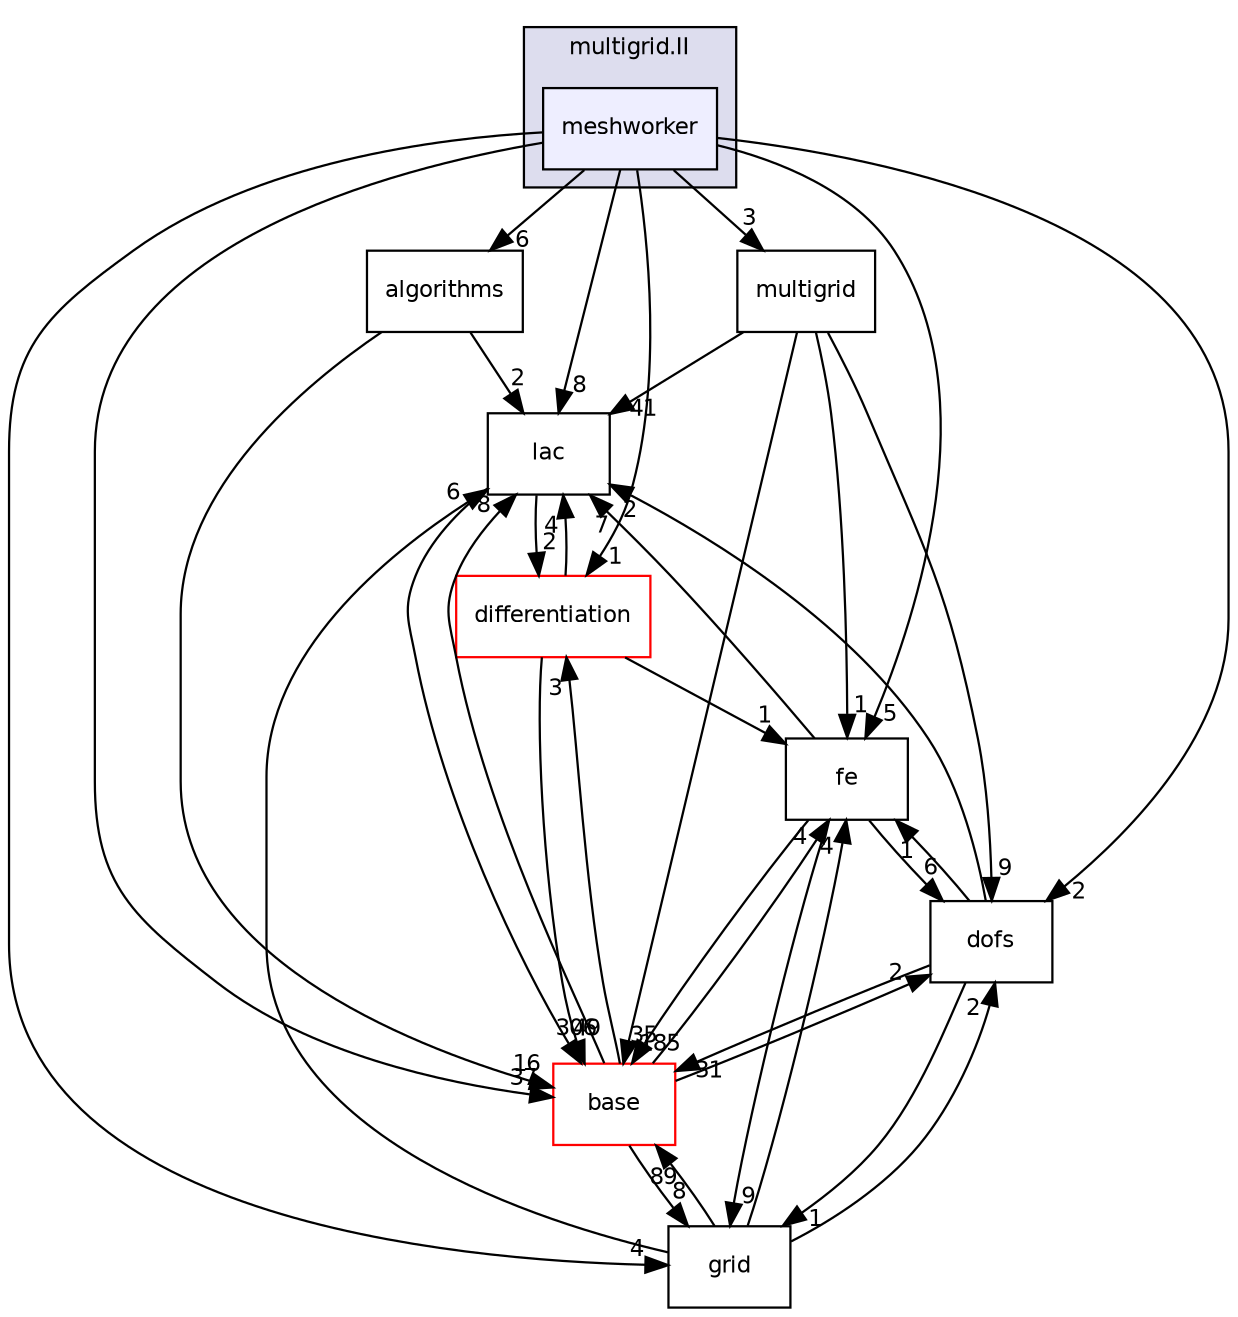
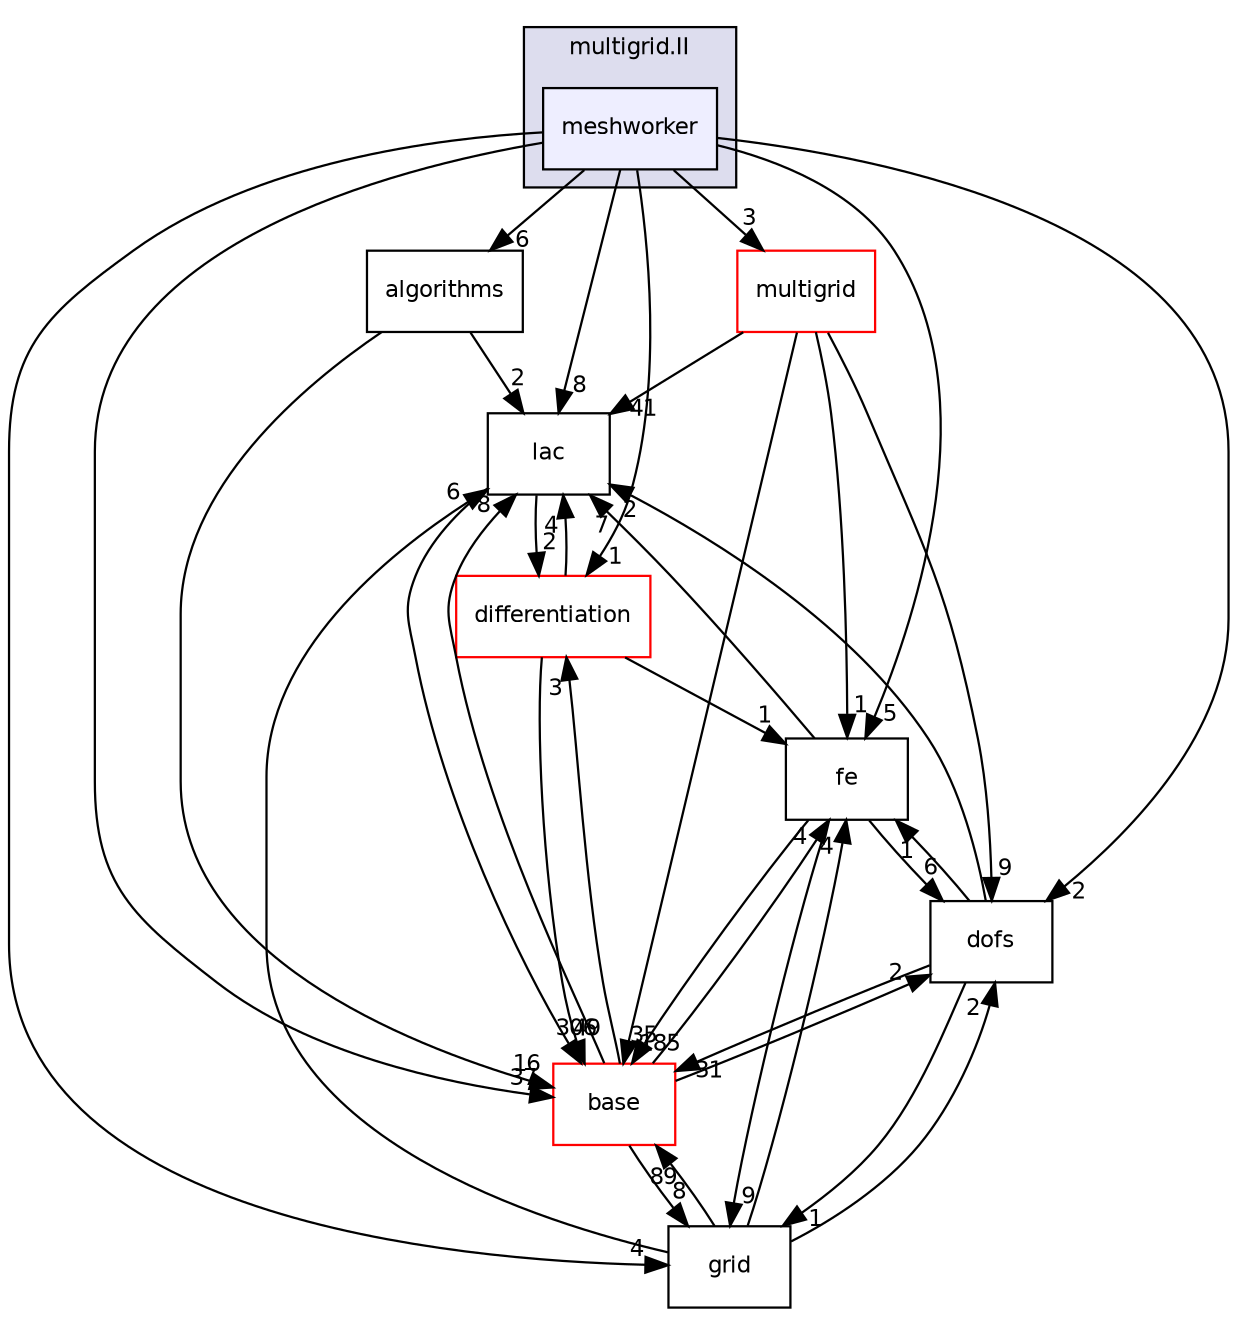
node "multigrid": color black -> red
